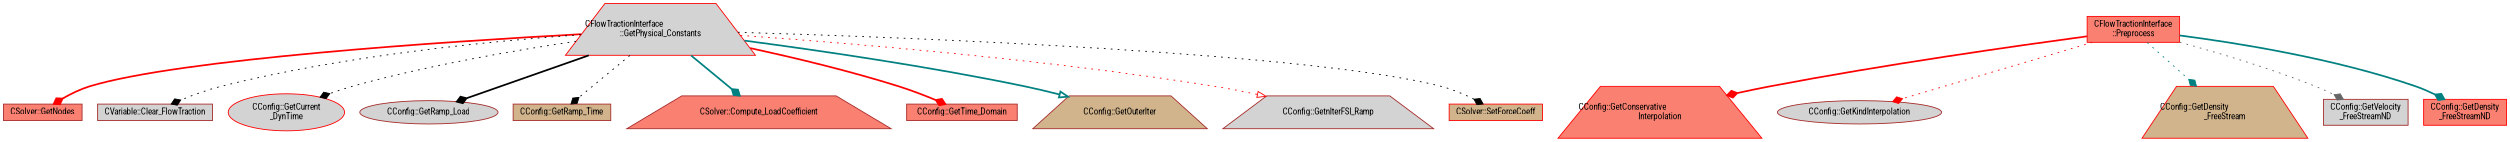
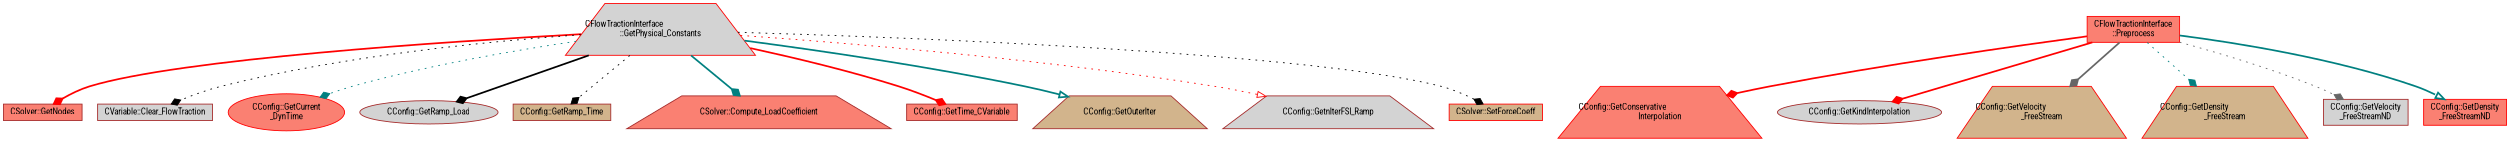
edge "CFlowTractionInterface ::Preprocess" -> "CConfig::GetDensity _FreeStreamND": arrowhead diamond -> onormal
edge "CFlowTractionInterface ::GetPhysical_Constants" -> "CConfig::GetCurrent _DynTime": color black -> teal
edge "CFlowTractionInterface ::Preprocess" -> "CConfig::GetKindInterpolation": style dotted -> bold
node "CConfig::GetCurrent _DynTime": fillcolor lightgrey -> salmon
node "CConfig::GetTime_Domain": label "CConfig::GetTime_Domain" -> "CConfig::GetTime_CVariable"
node "CConfig::GetVelocity _FreeStream": added
